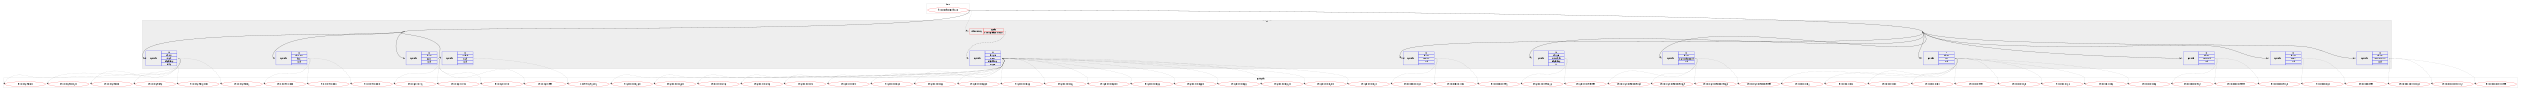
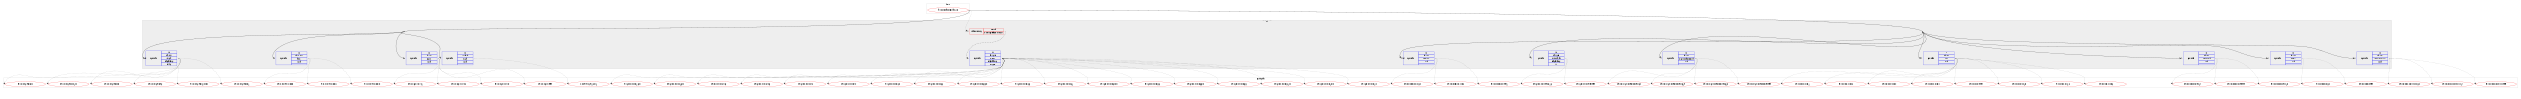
node "use_conditional": text "targets" -> "positive"
node "dev-ros/rospy-1.13.5": removed
